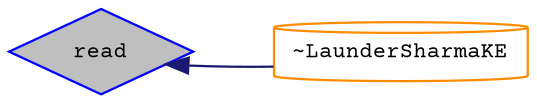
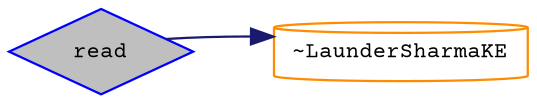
edge "~LaunderSharmaKE" -> "read": reversed
